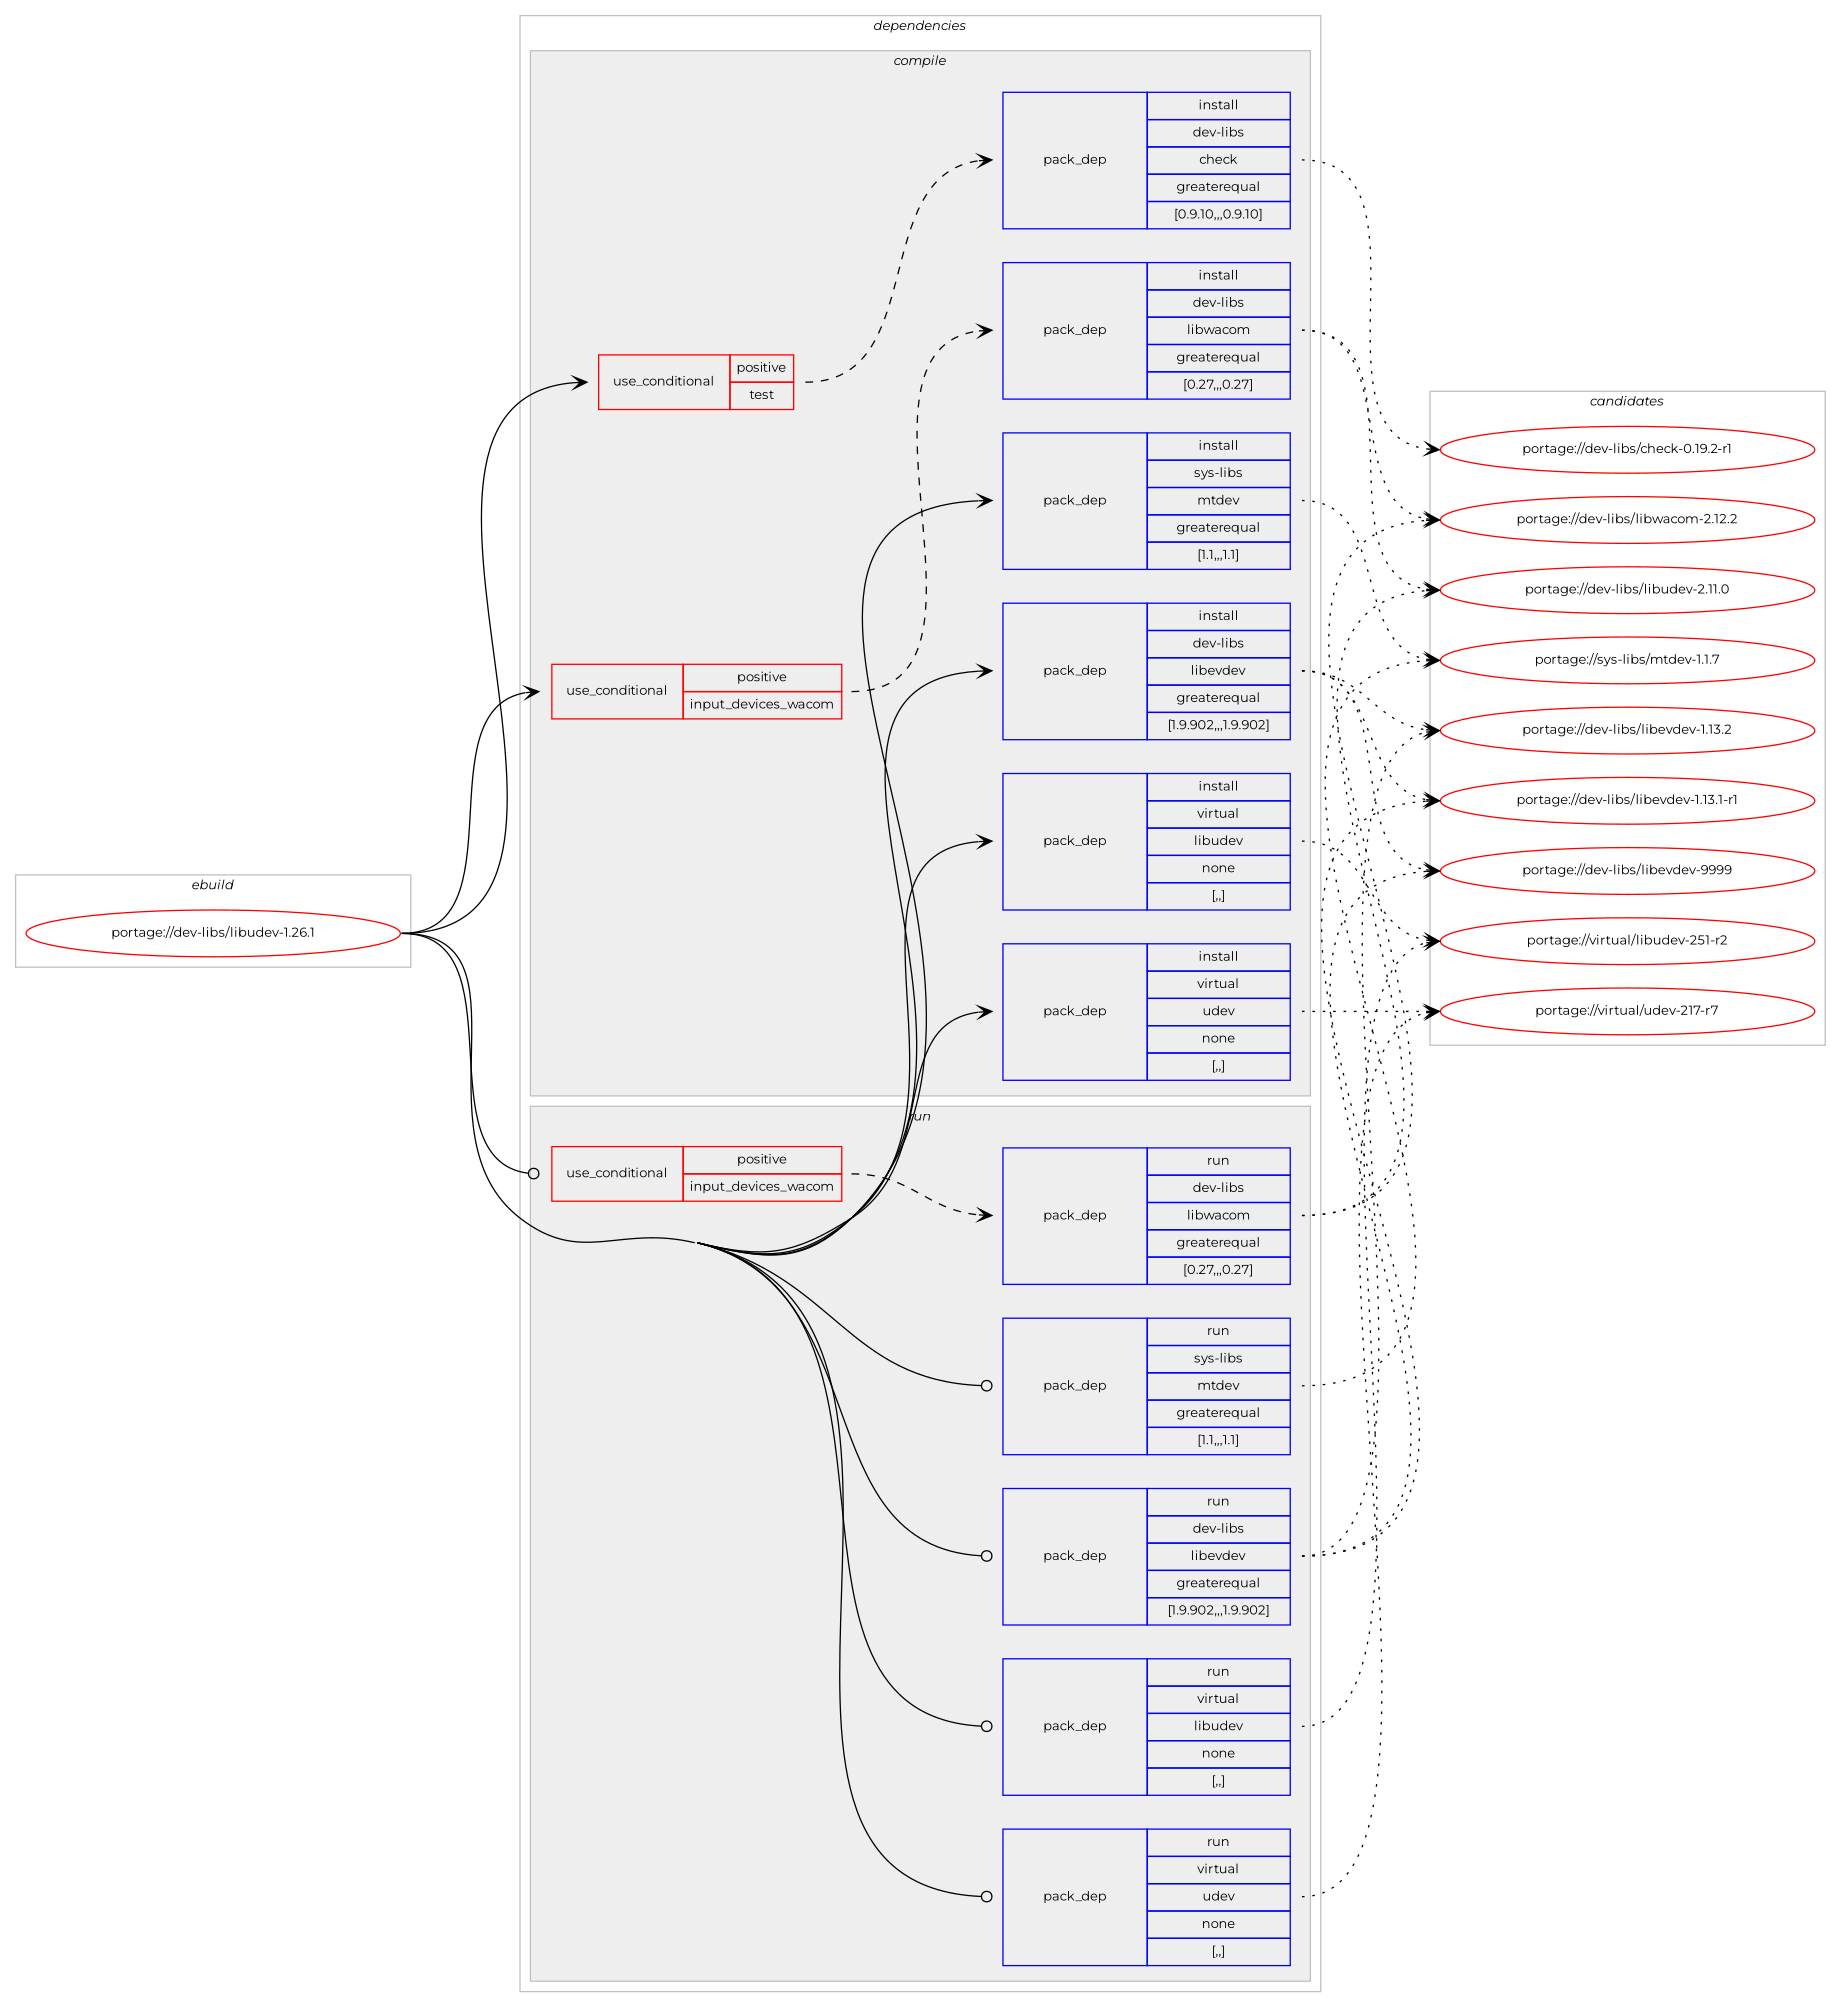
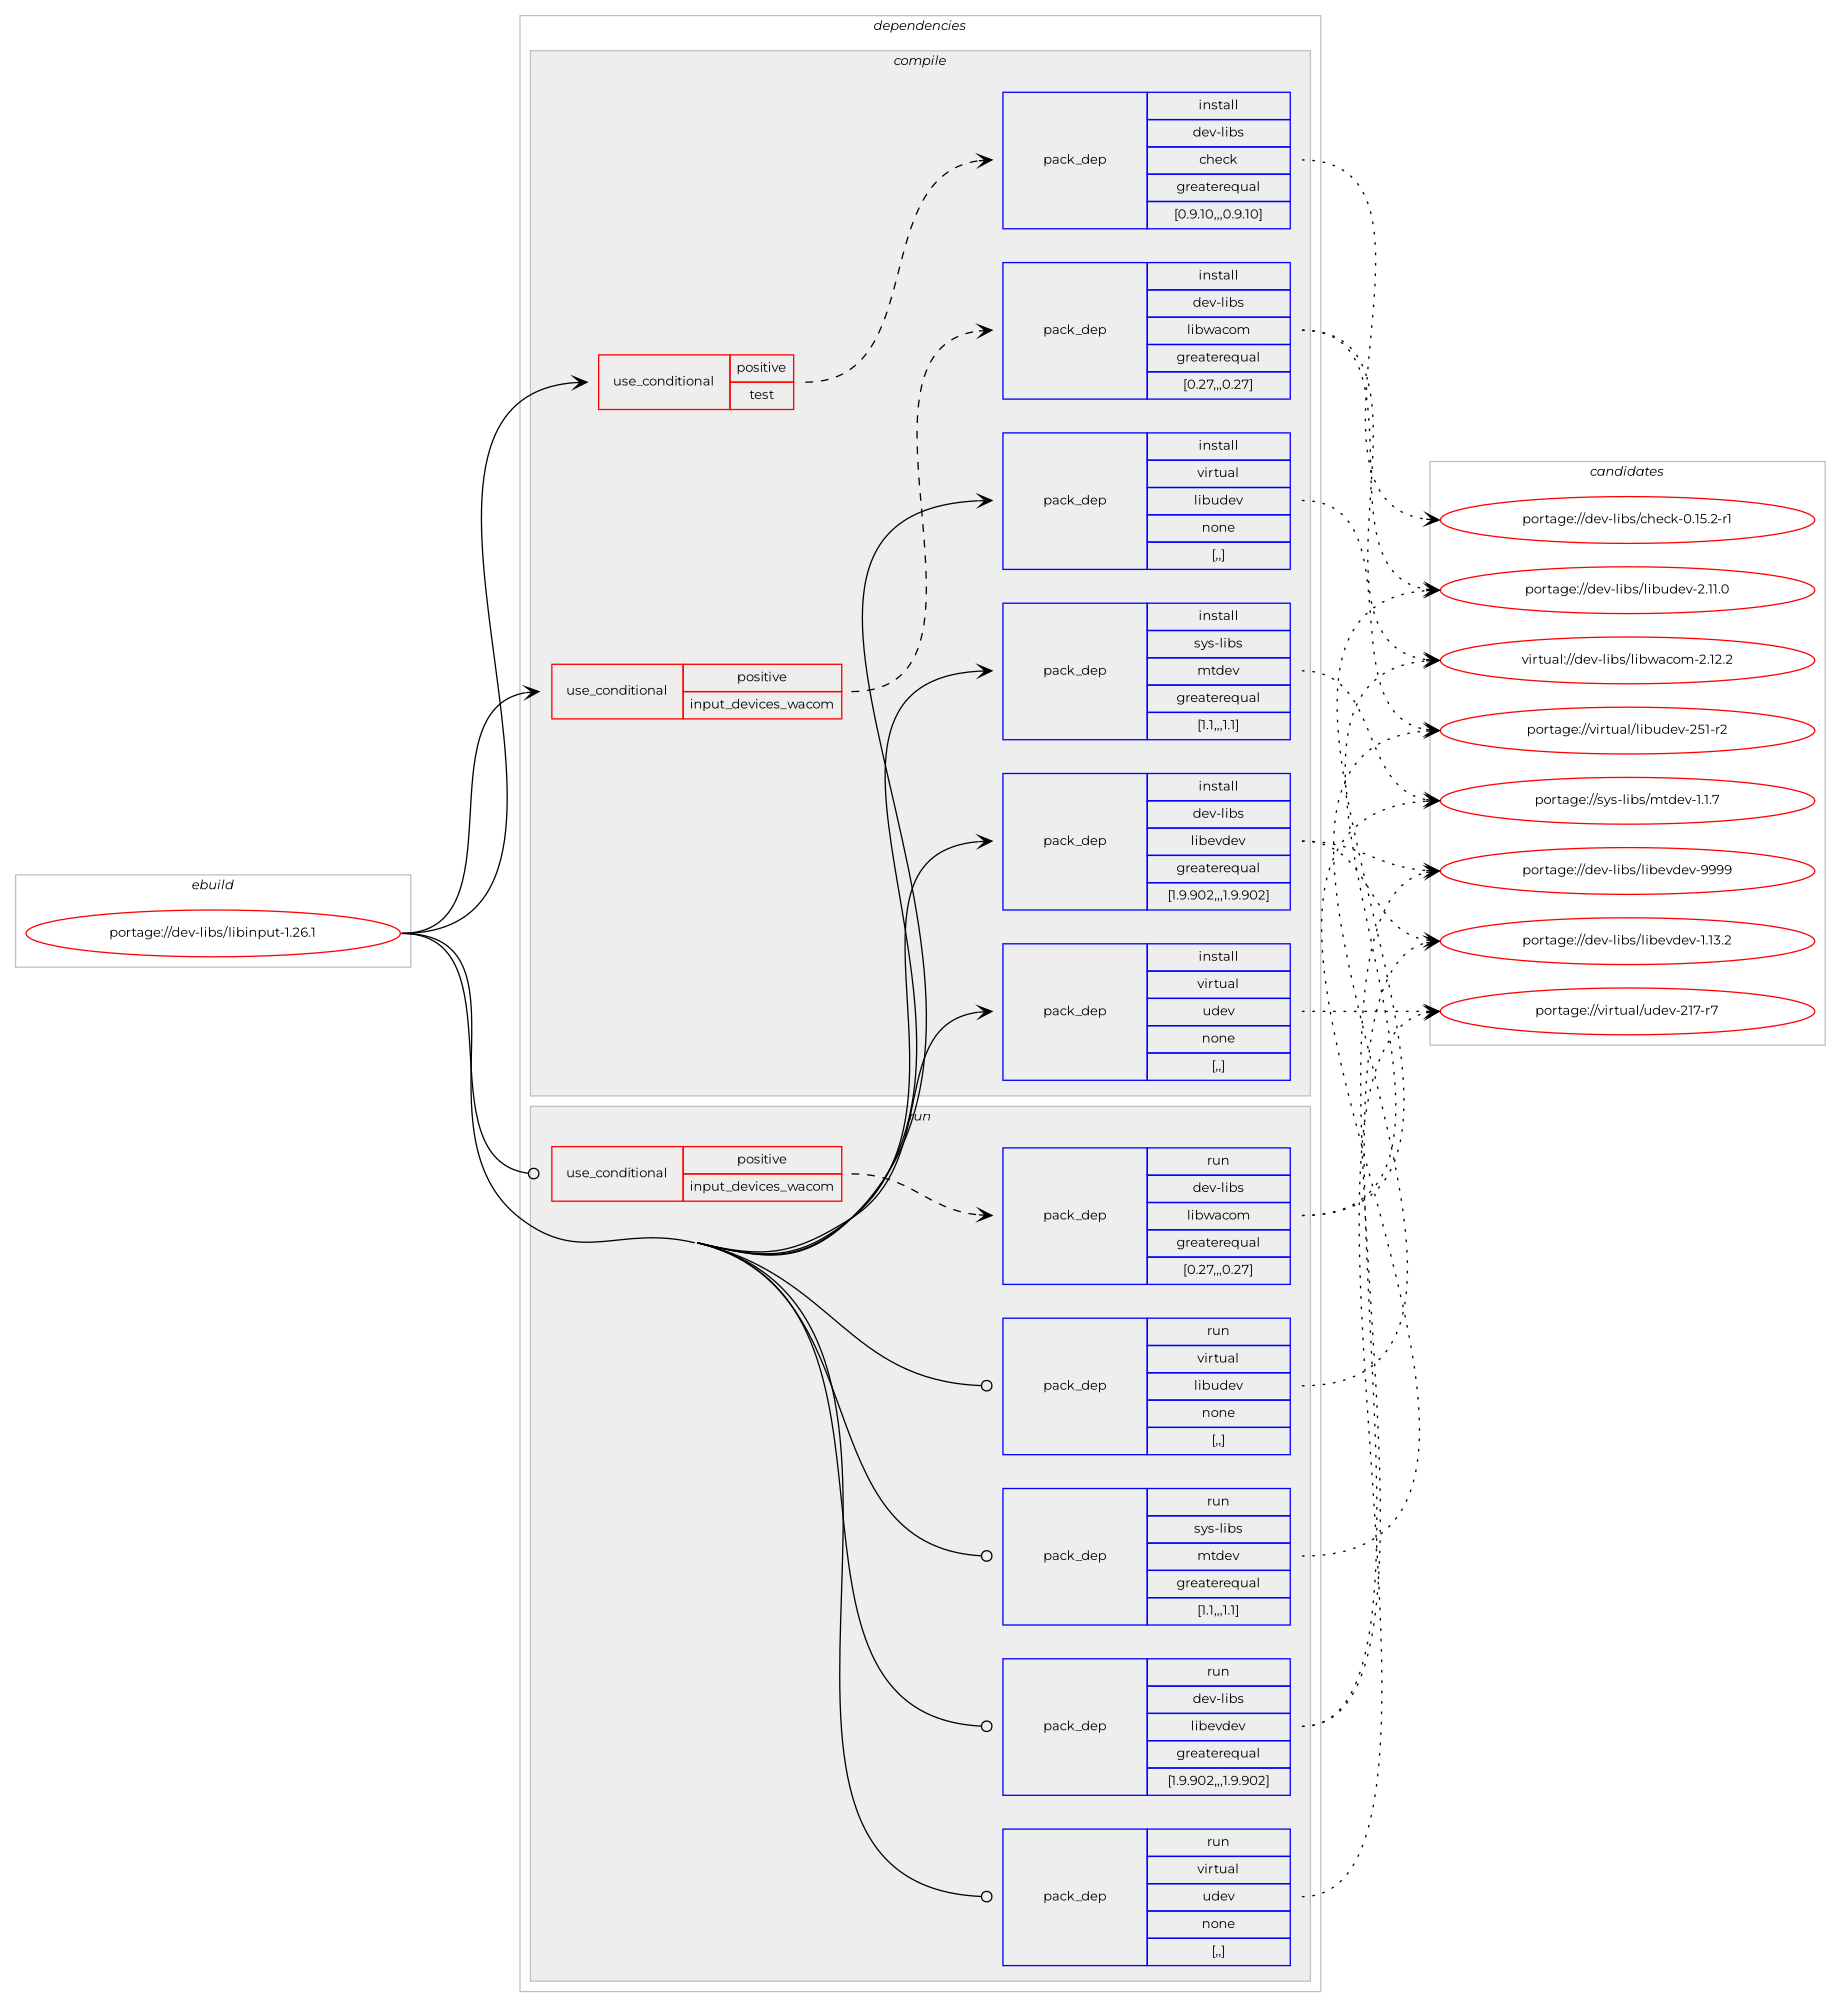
node "portage://dev-libs/check-0.19.2-r1": label "portage://dev-libs/check-0.19.2-r1" -> "portage://dev-libs/check-0.15.2-r1"
node "portage://dev-libs/libwacom-2.12.2": label "portage://dev-libs/libwacom-2.12.2" -> "virtual://dev-libs/libwacom-2.12.2"
node "portage://dev-libs/libevdev-1.13.1-r1": removed
node "portage://dev-libs/libudev-1.26.1": label "portage://dev-libs/libudev-1.26.1" -> "portage://dev-libs/libinput-1.26.1"
